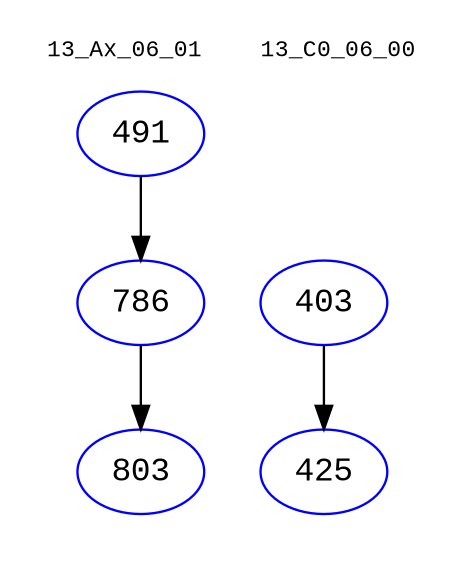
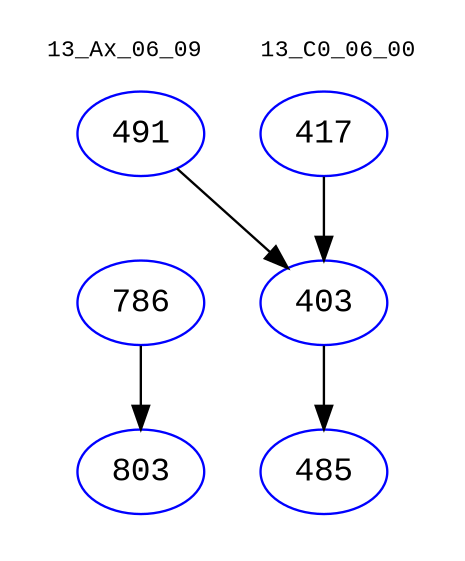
cluster "13_Ax_06_01": label "13_Ax_06_01" -> "13_Ax_06_09"
node "417": added
edge "491" -> "786": now "491" -> "403"
node "425": label "425" -> "485"
